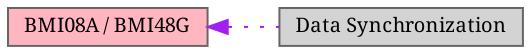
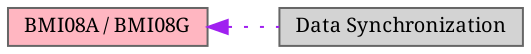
node "BMI08A / BMI48G": label "BMI08A / BMI48G" -> "BMI08A / BMI08G"
